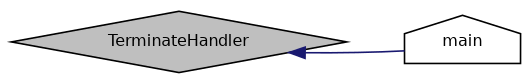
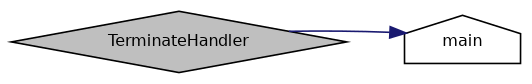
edge "main" -> "TerminateHandler": reversed
